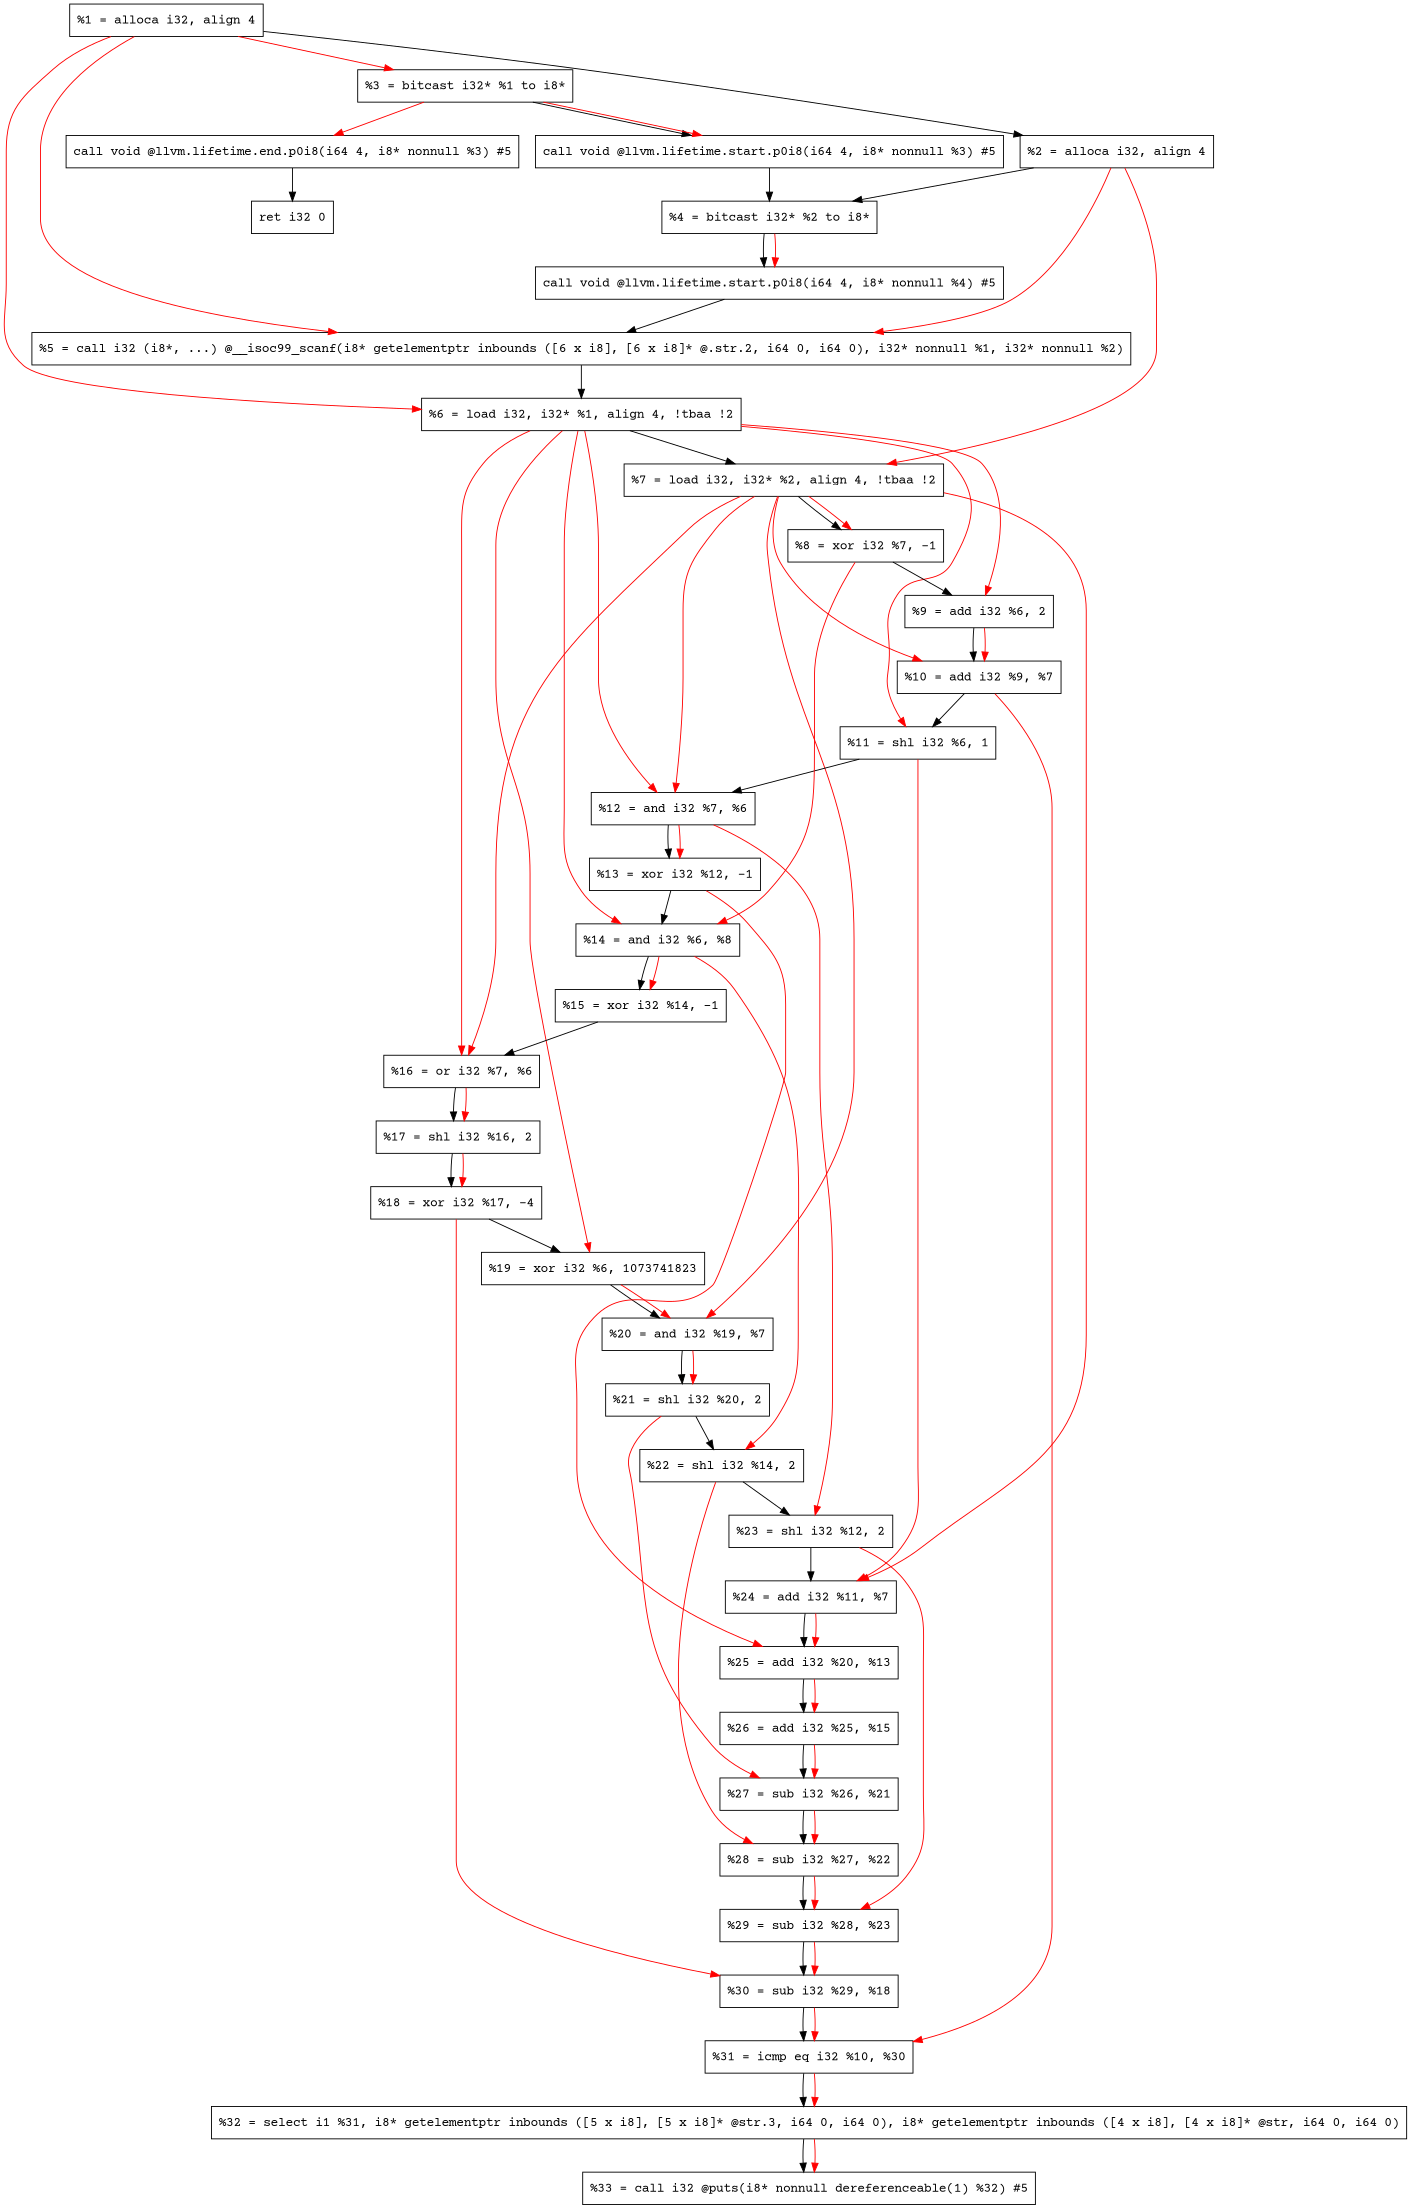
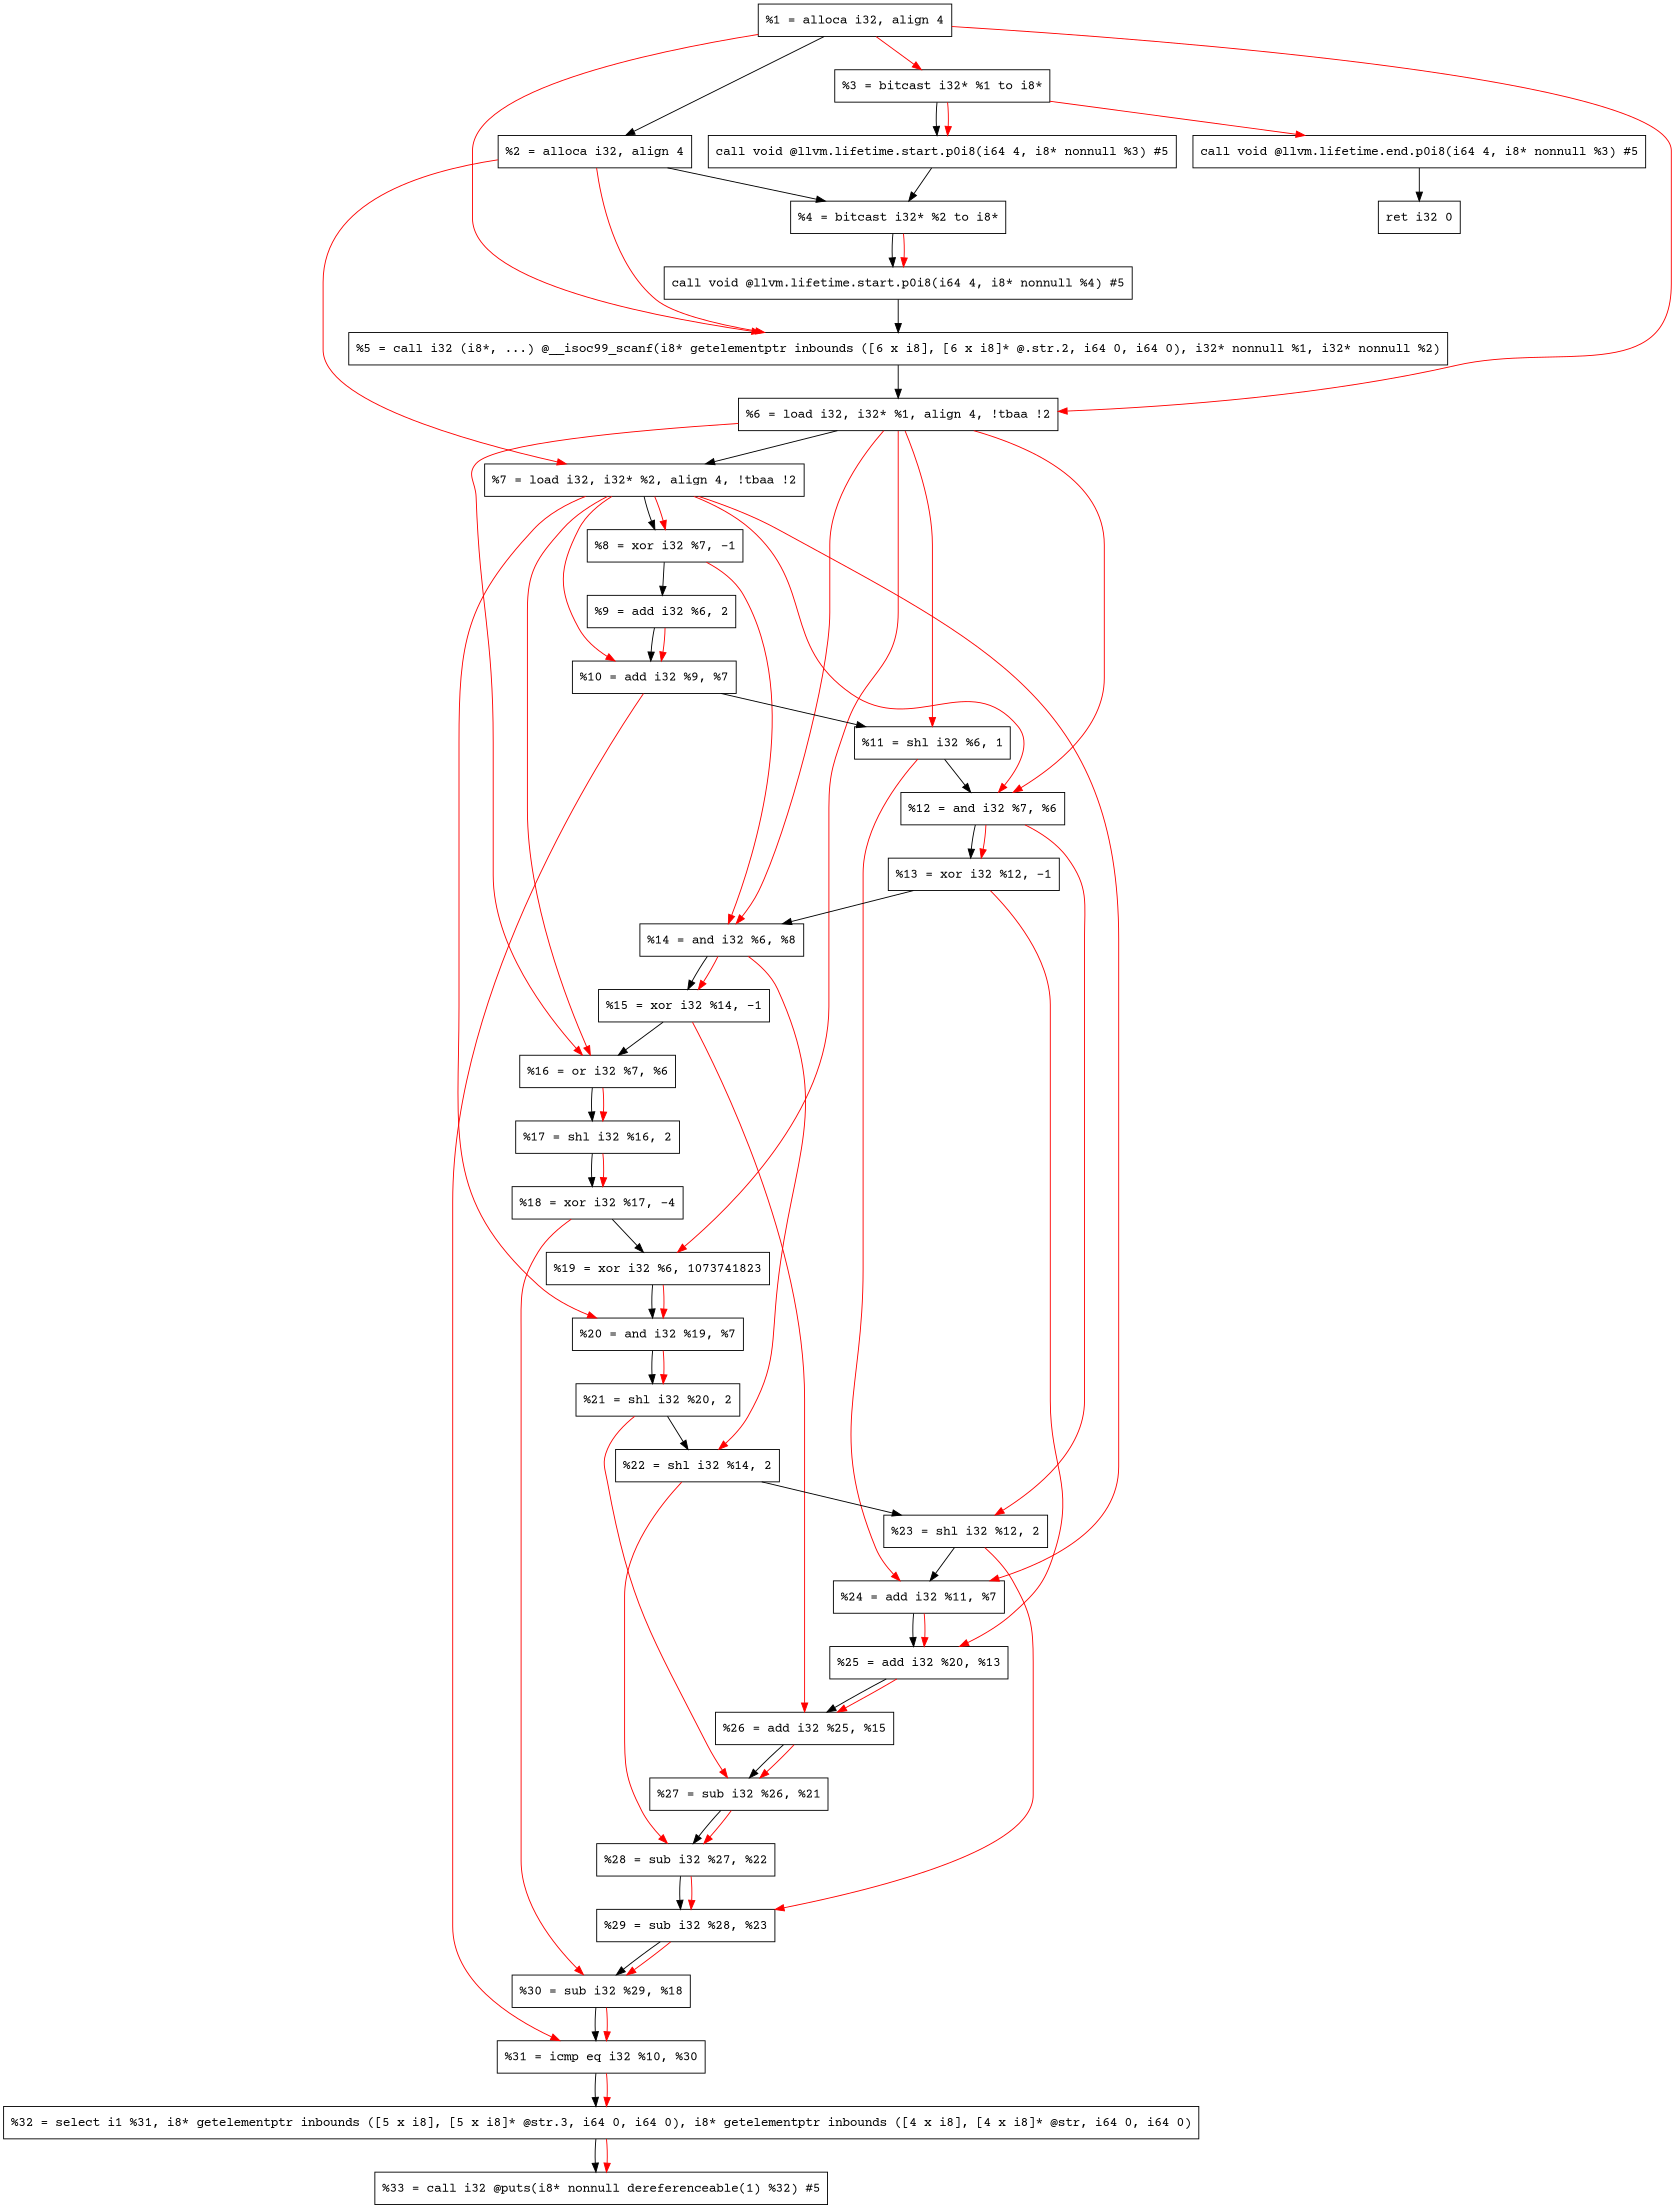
edge "%6 = load i32, i32* %1, align 4, !tbaa !2" -> "%9 = add i32 %6, 2": removed
edge "%15 = xor i32 %14, -1" -> "%26 = add i32 %25, %15": added
